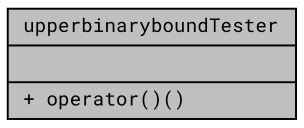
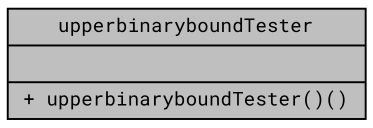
node "upperbinaryboundTester": text "+ operator()()" -> "+ upperbinaryboundTester()()"
